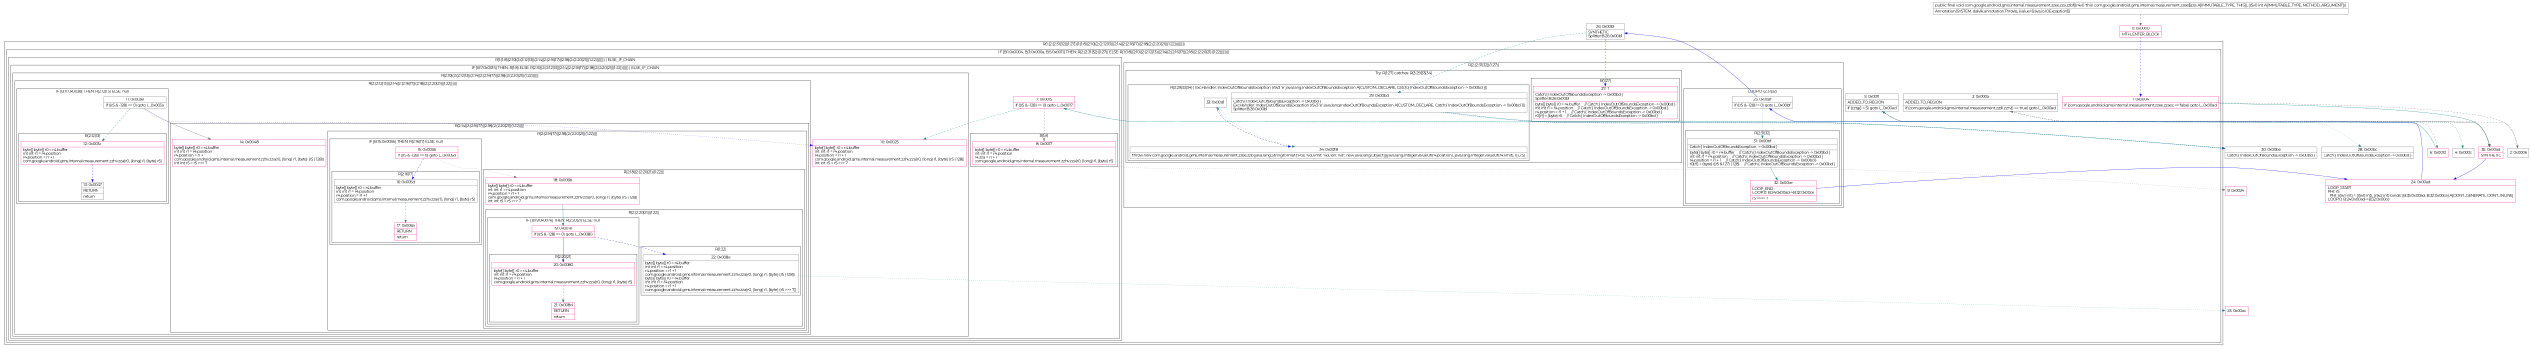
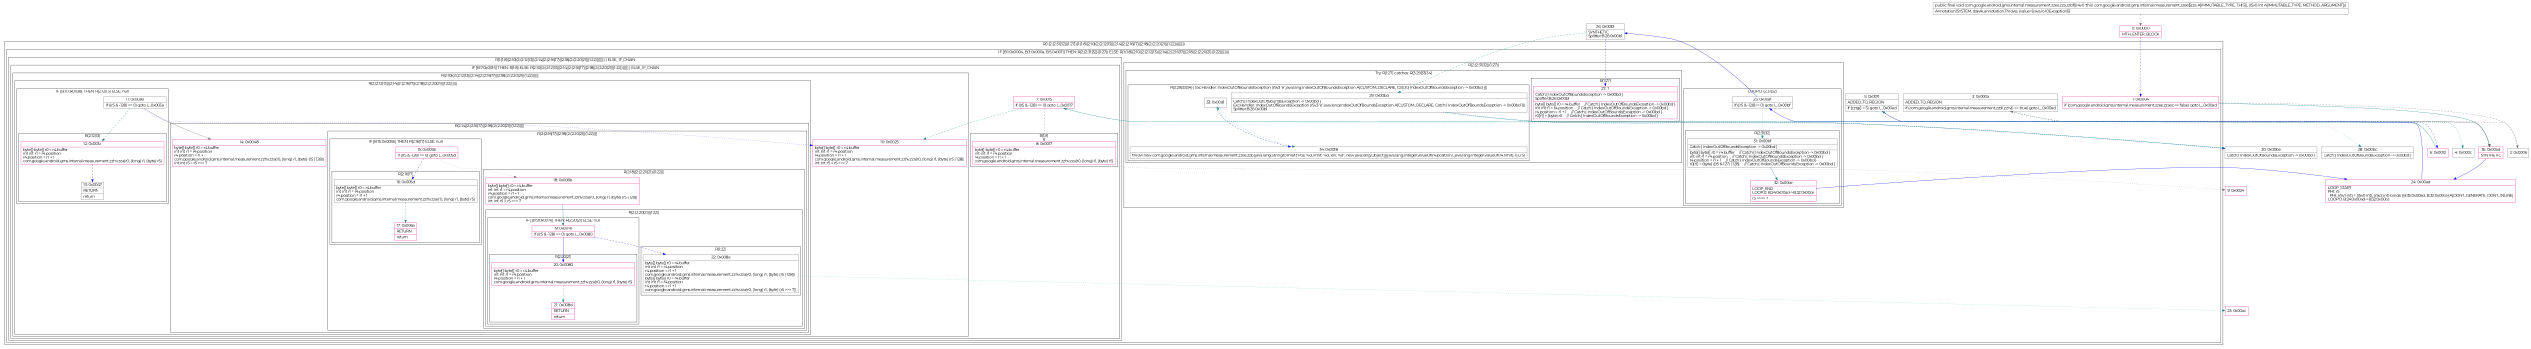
edge "5: 0x0011" -> "6: 0x0013": color gray40 -> blue
node "8: 0x0017": text "r4.zza = r1 + 1" -> "r4.position = r1 + 1"
